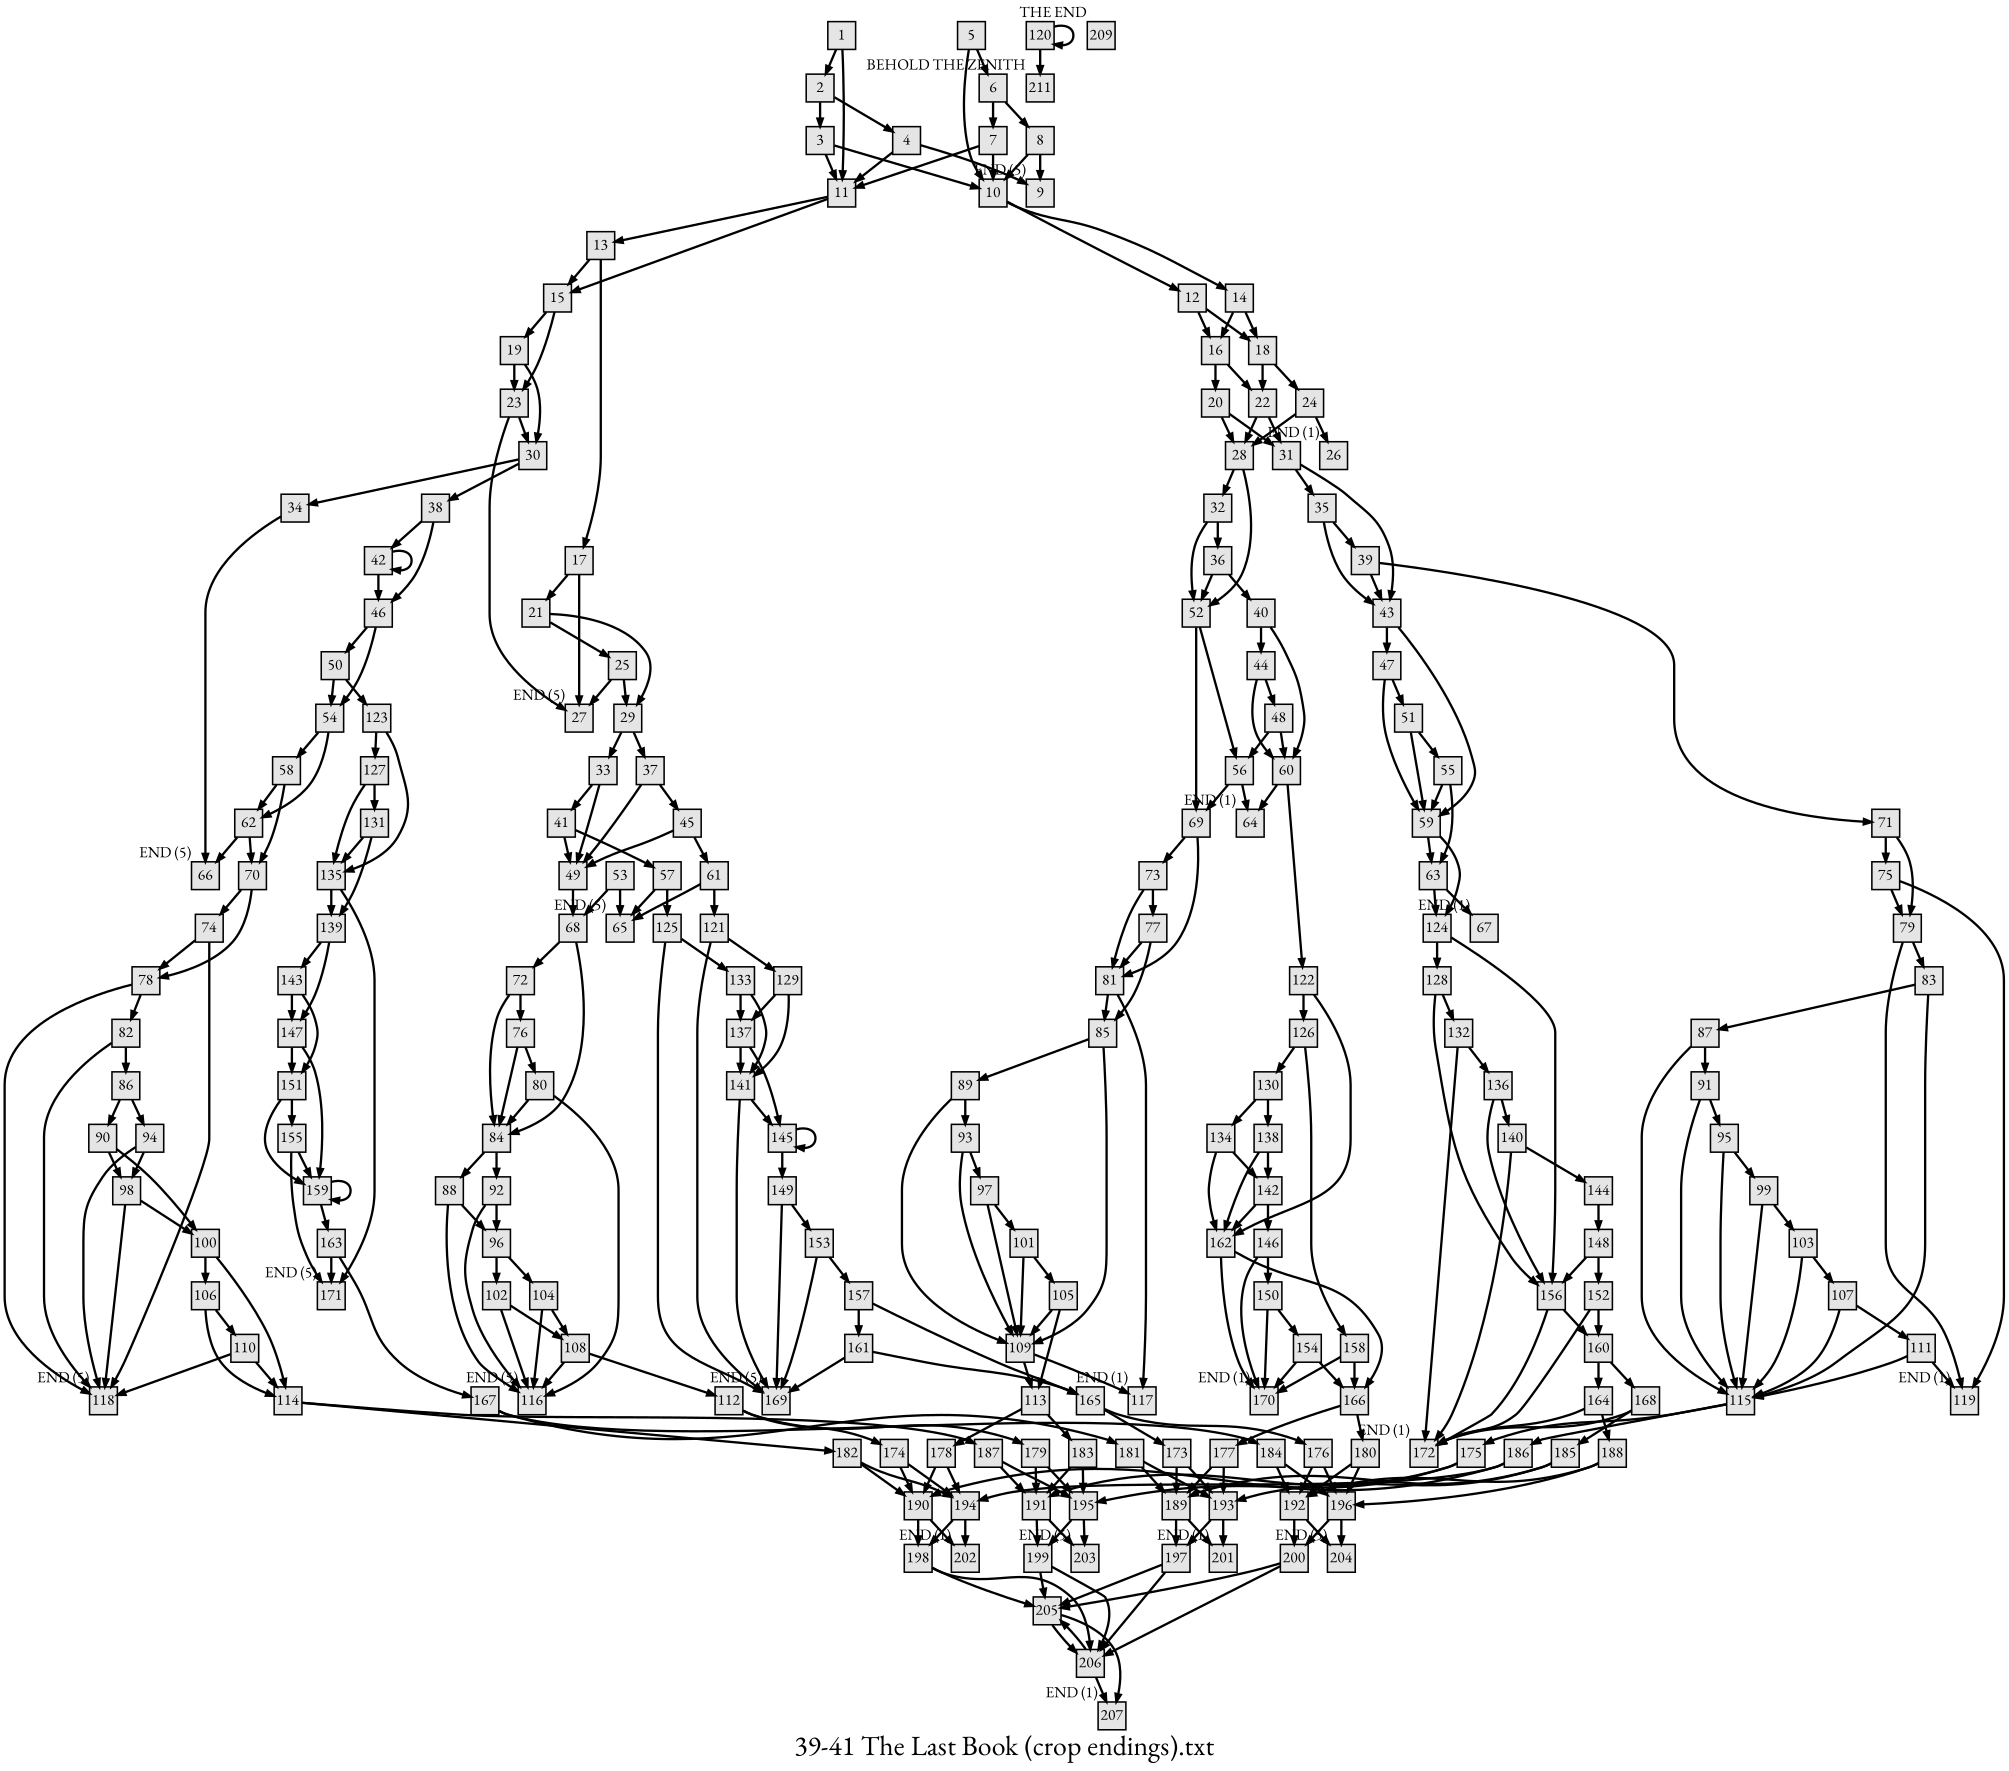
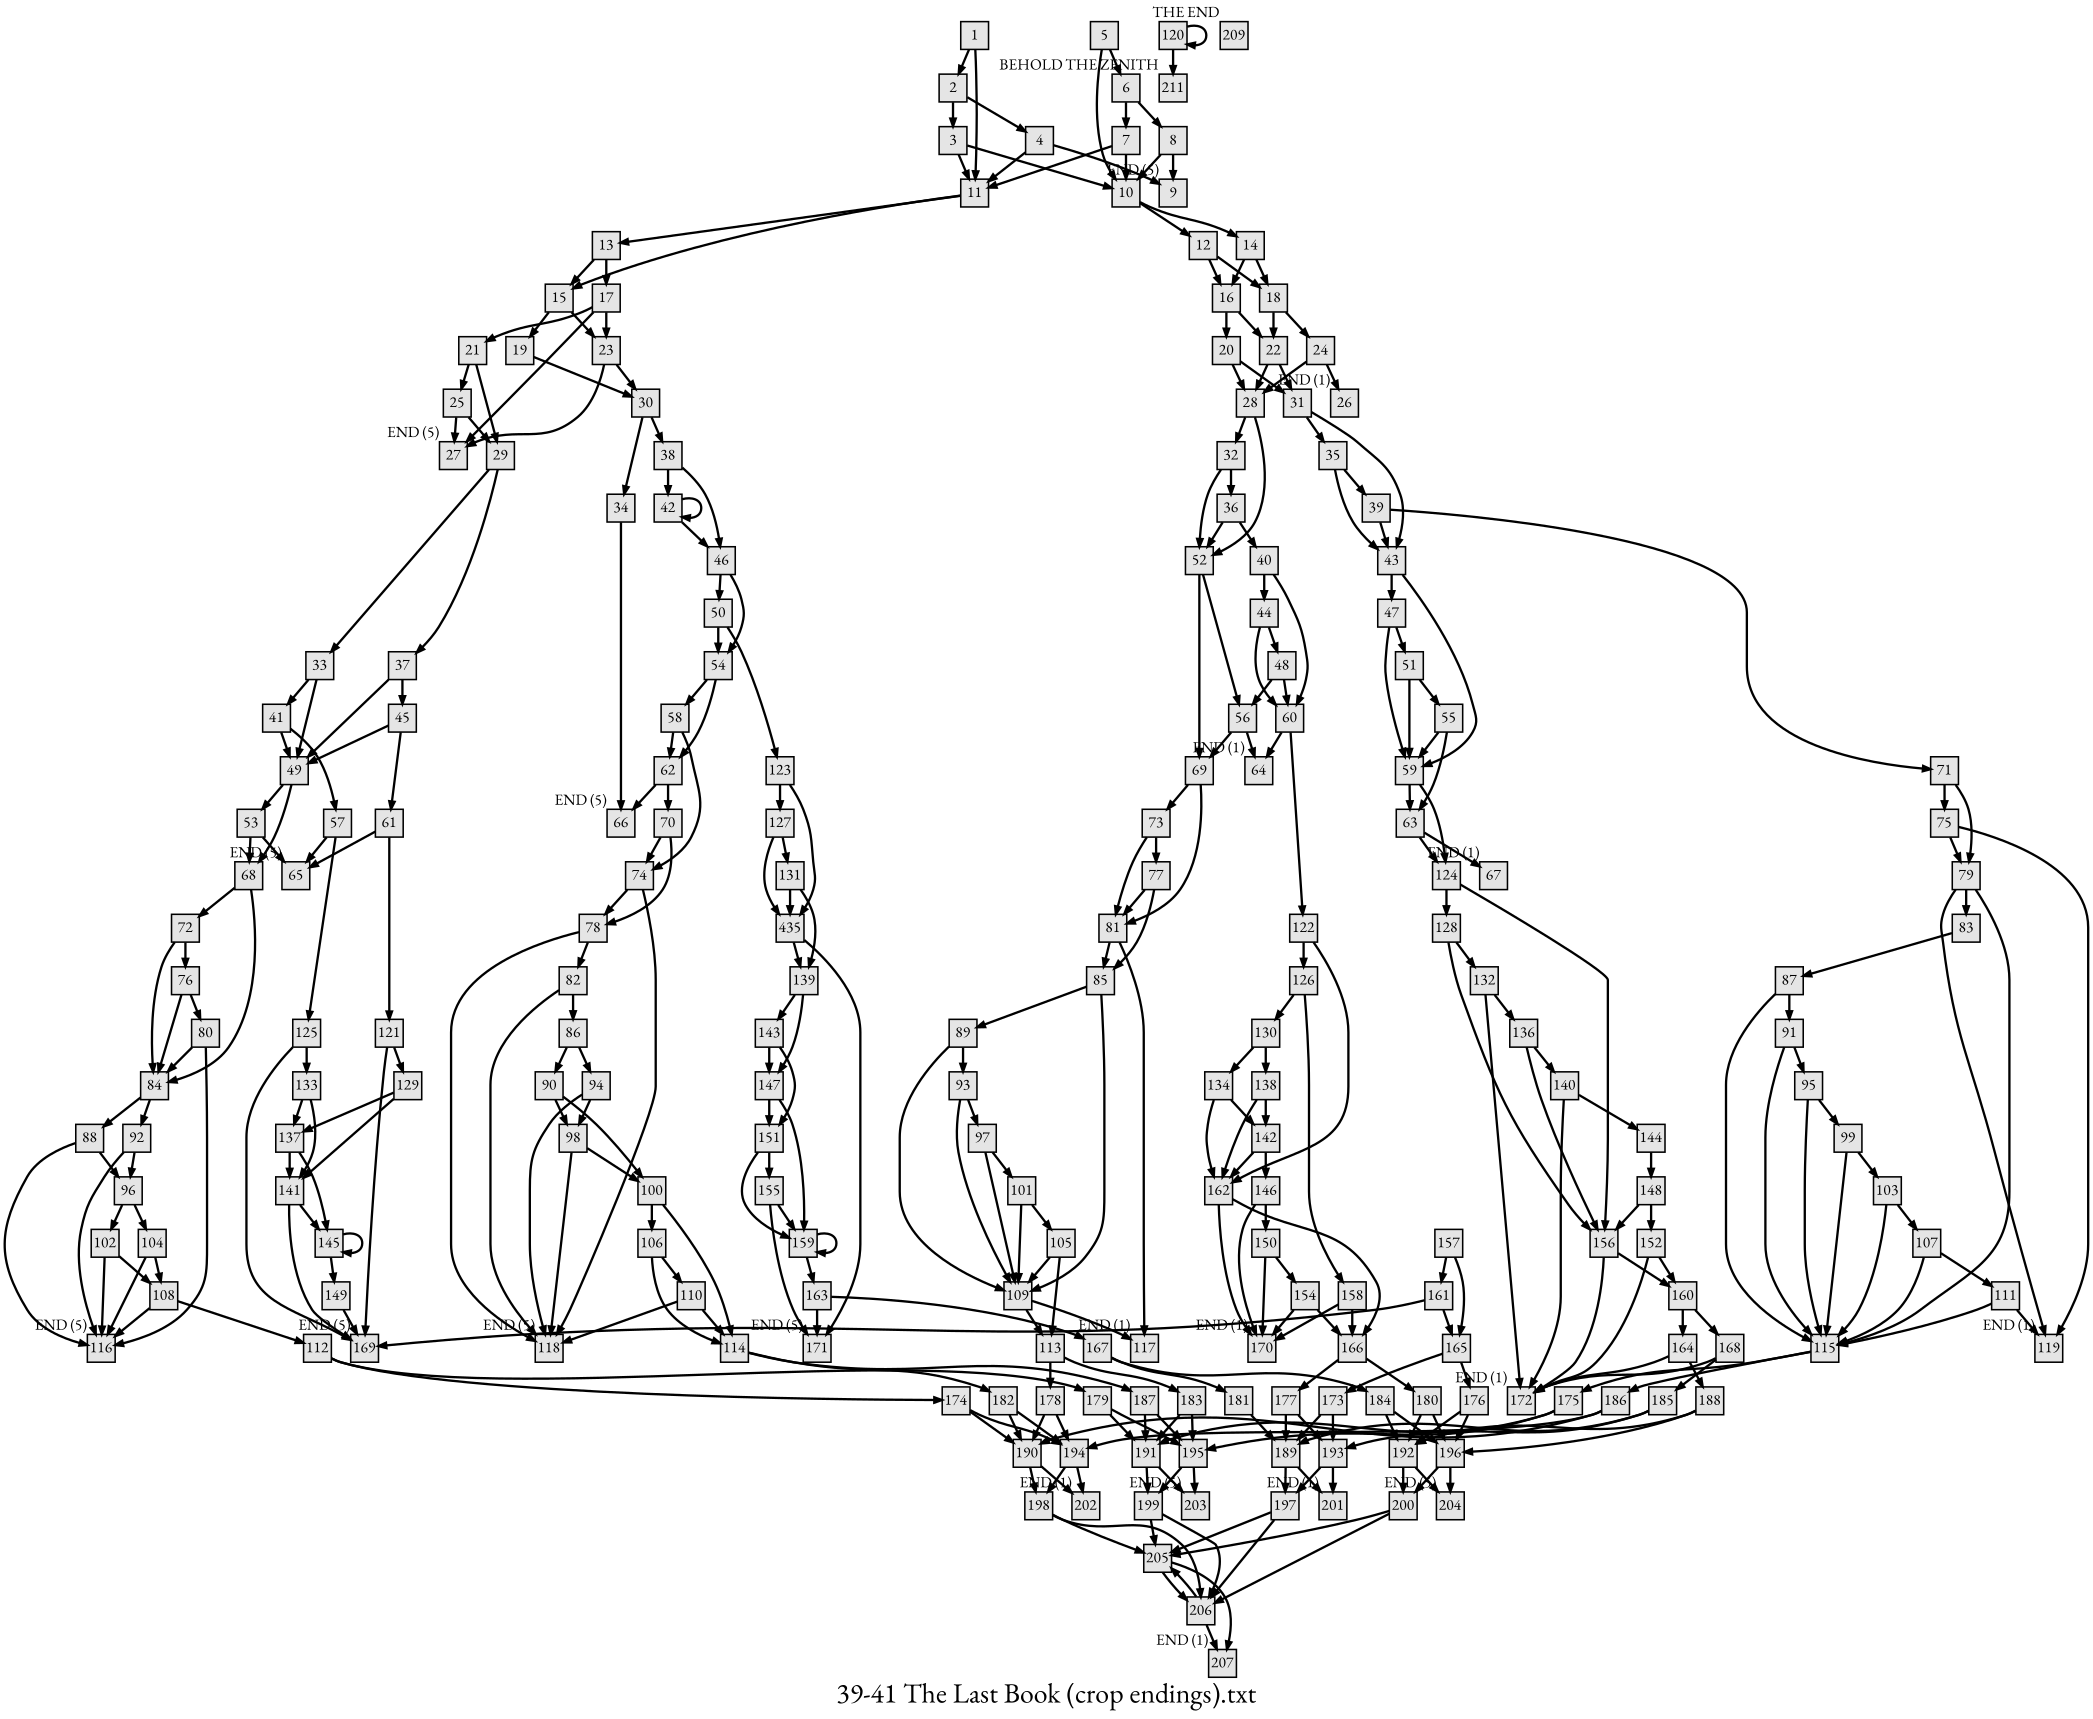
edge "19" -> "23": now "17" -> "23"
edge "49" -> "53": added
edge "58" -> "70": now "58" -> "74"
node "135": label "135" -> "435"
edge "83" -> "115": now "79" -> "115"
node "153": removed
edge "181" -> "193": removed
